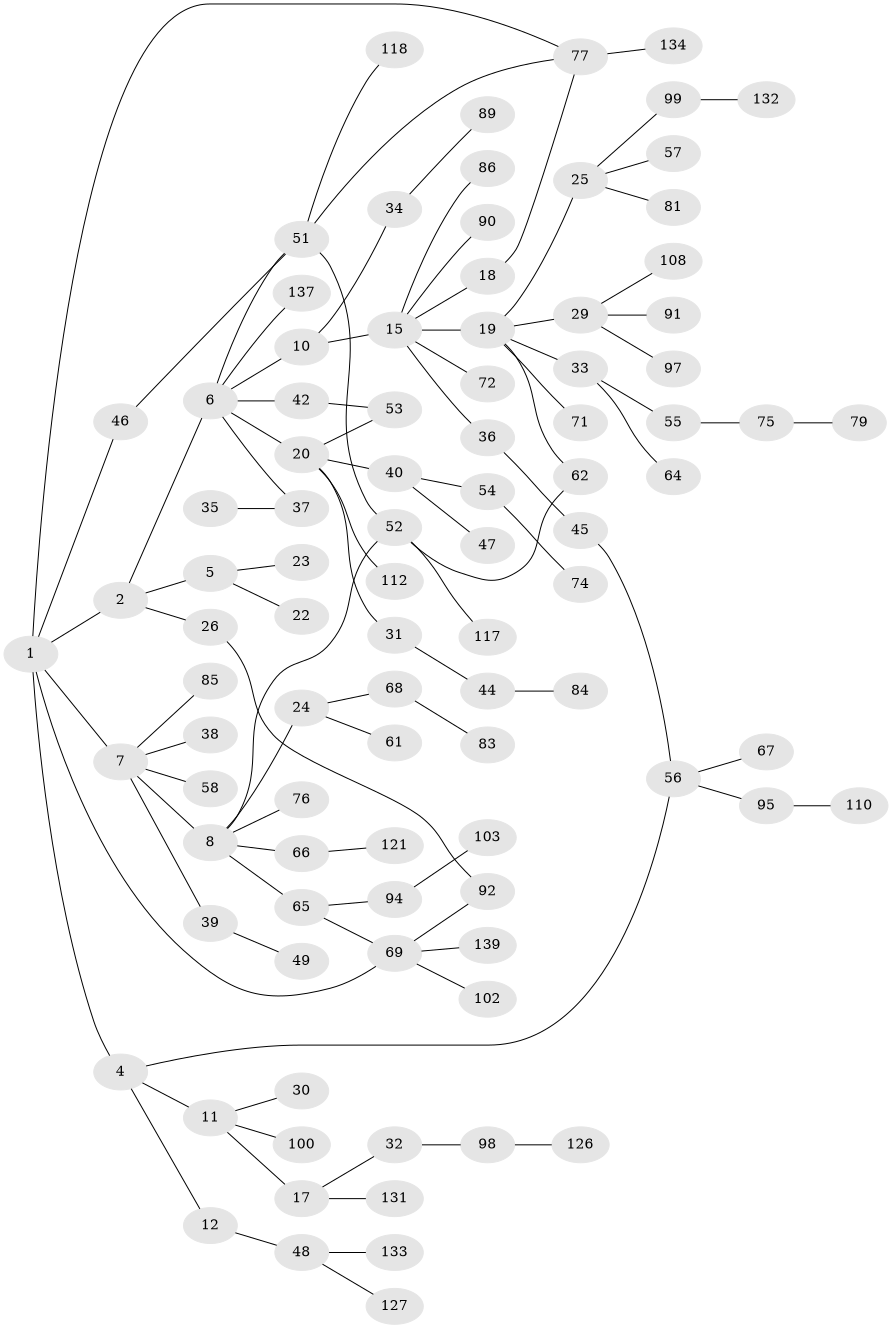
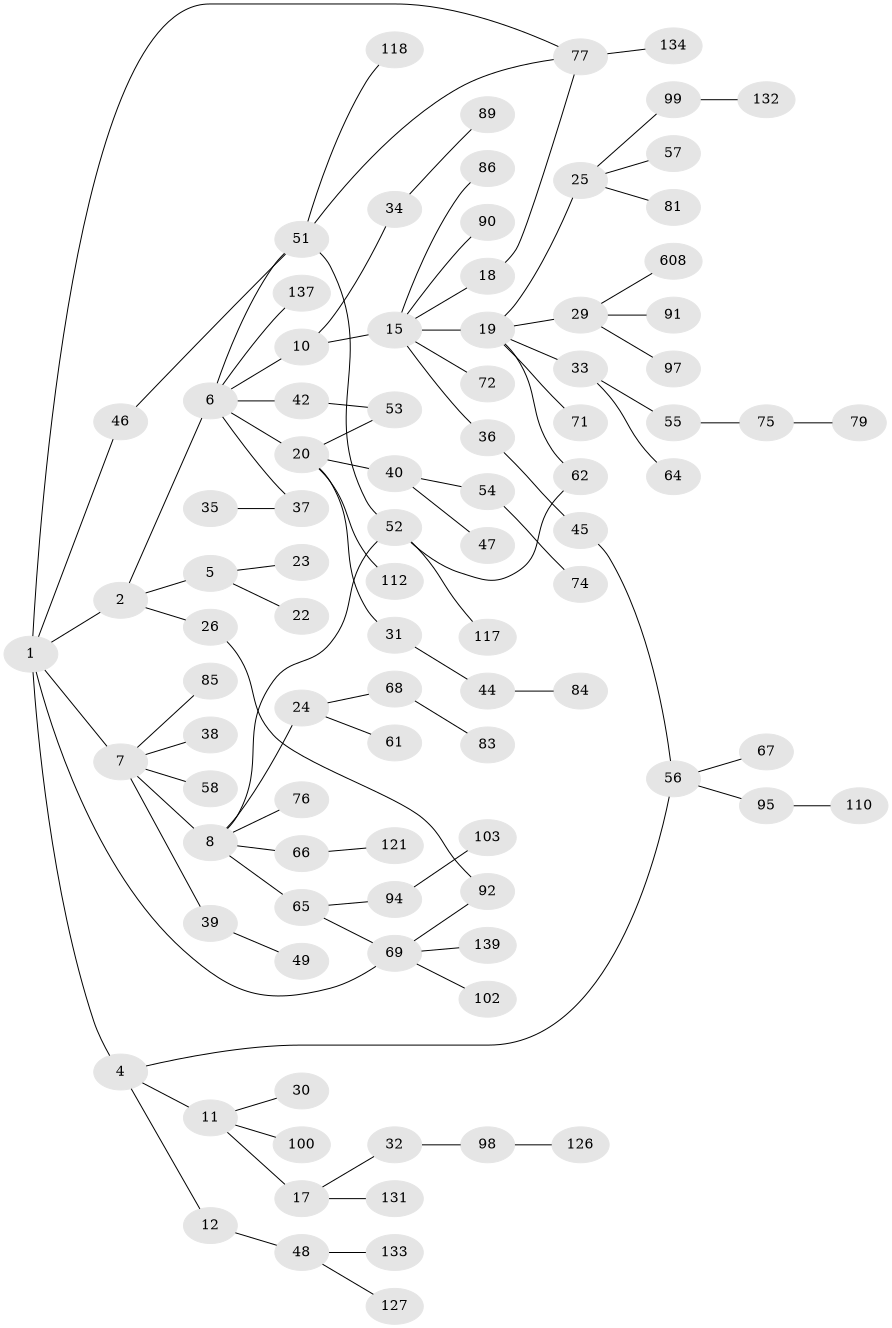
node "108": label "108" -> "608"
